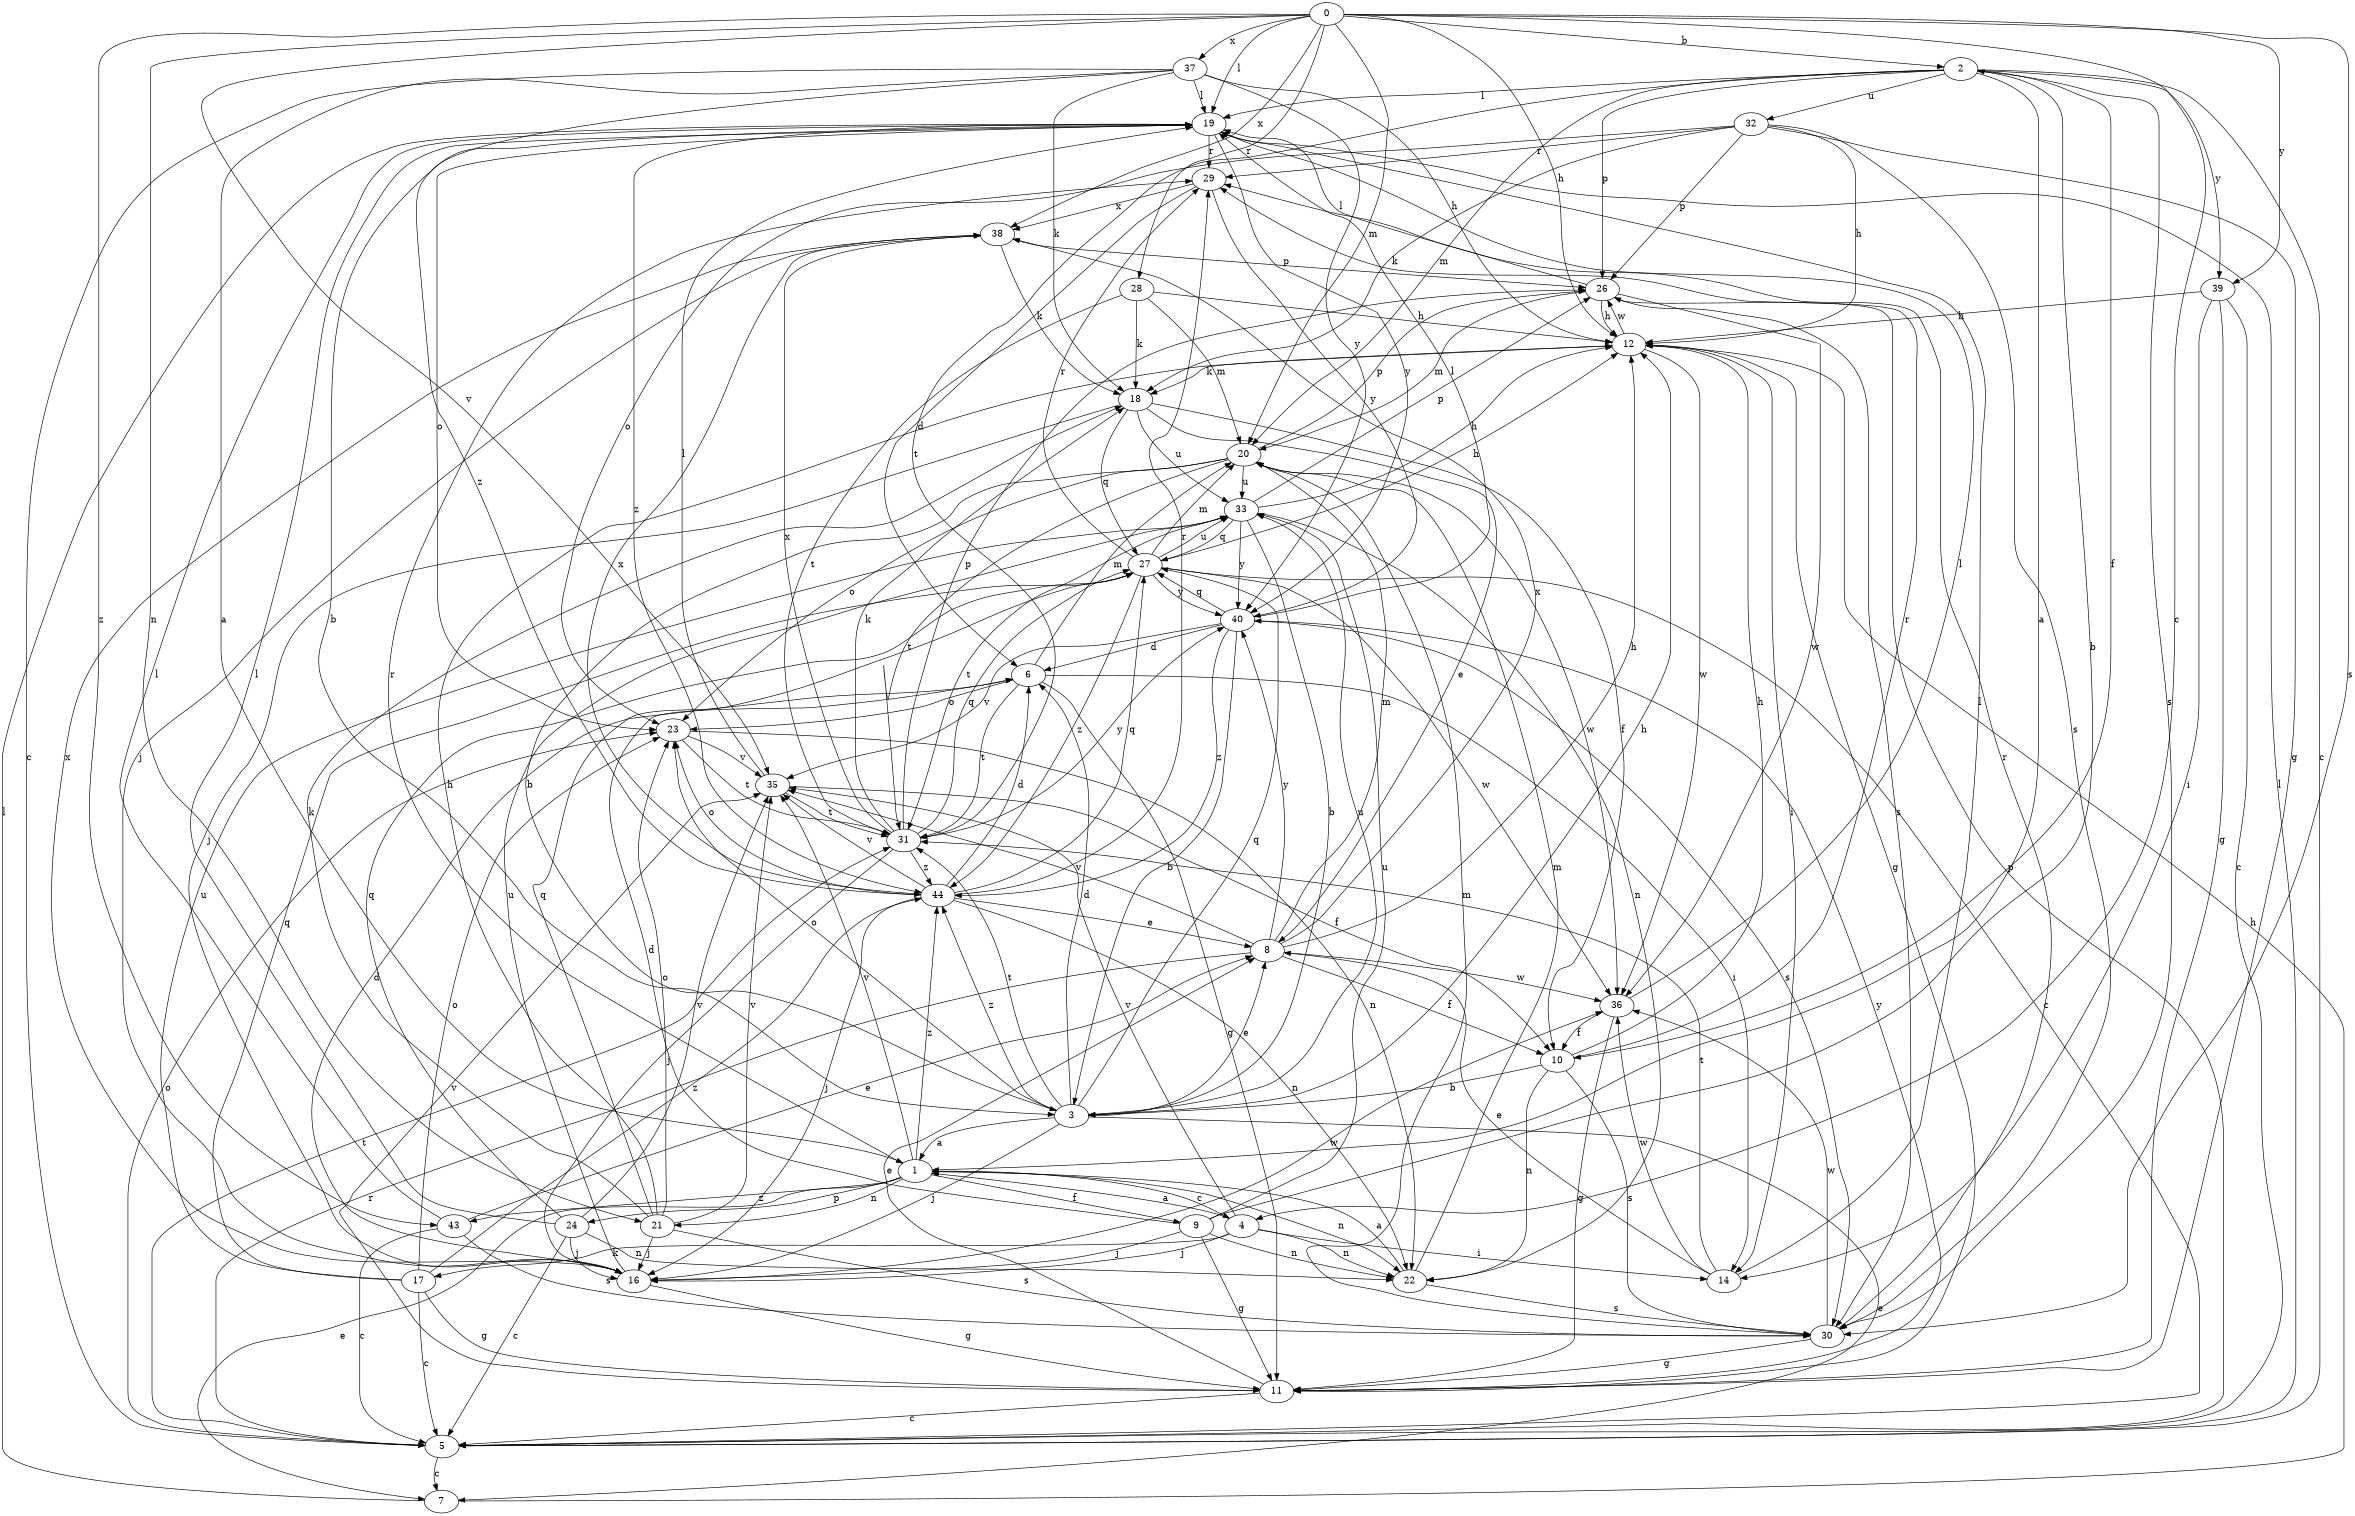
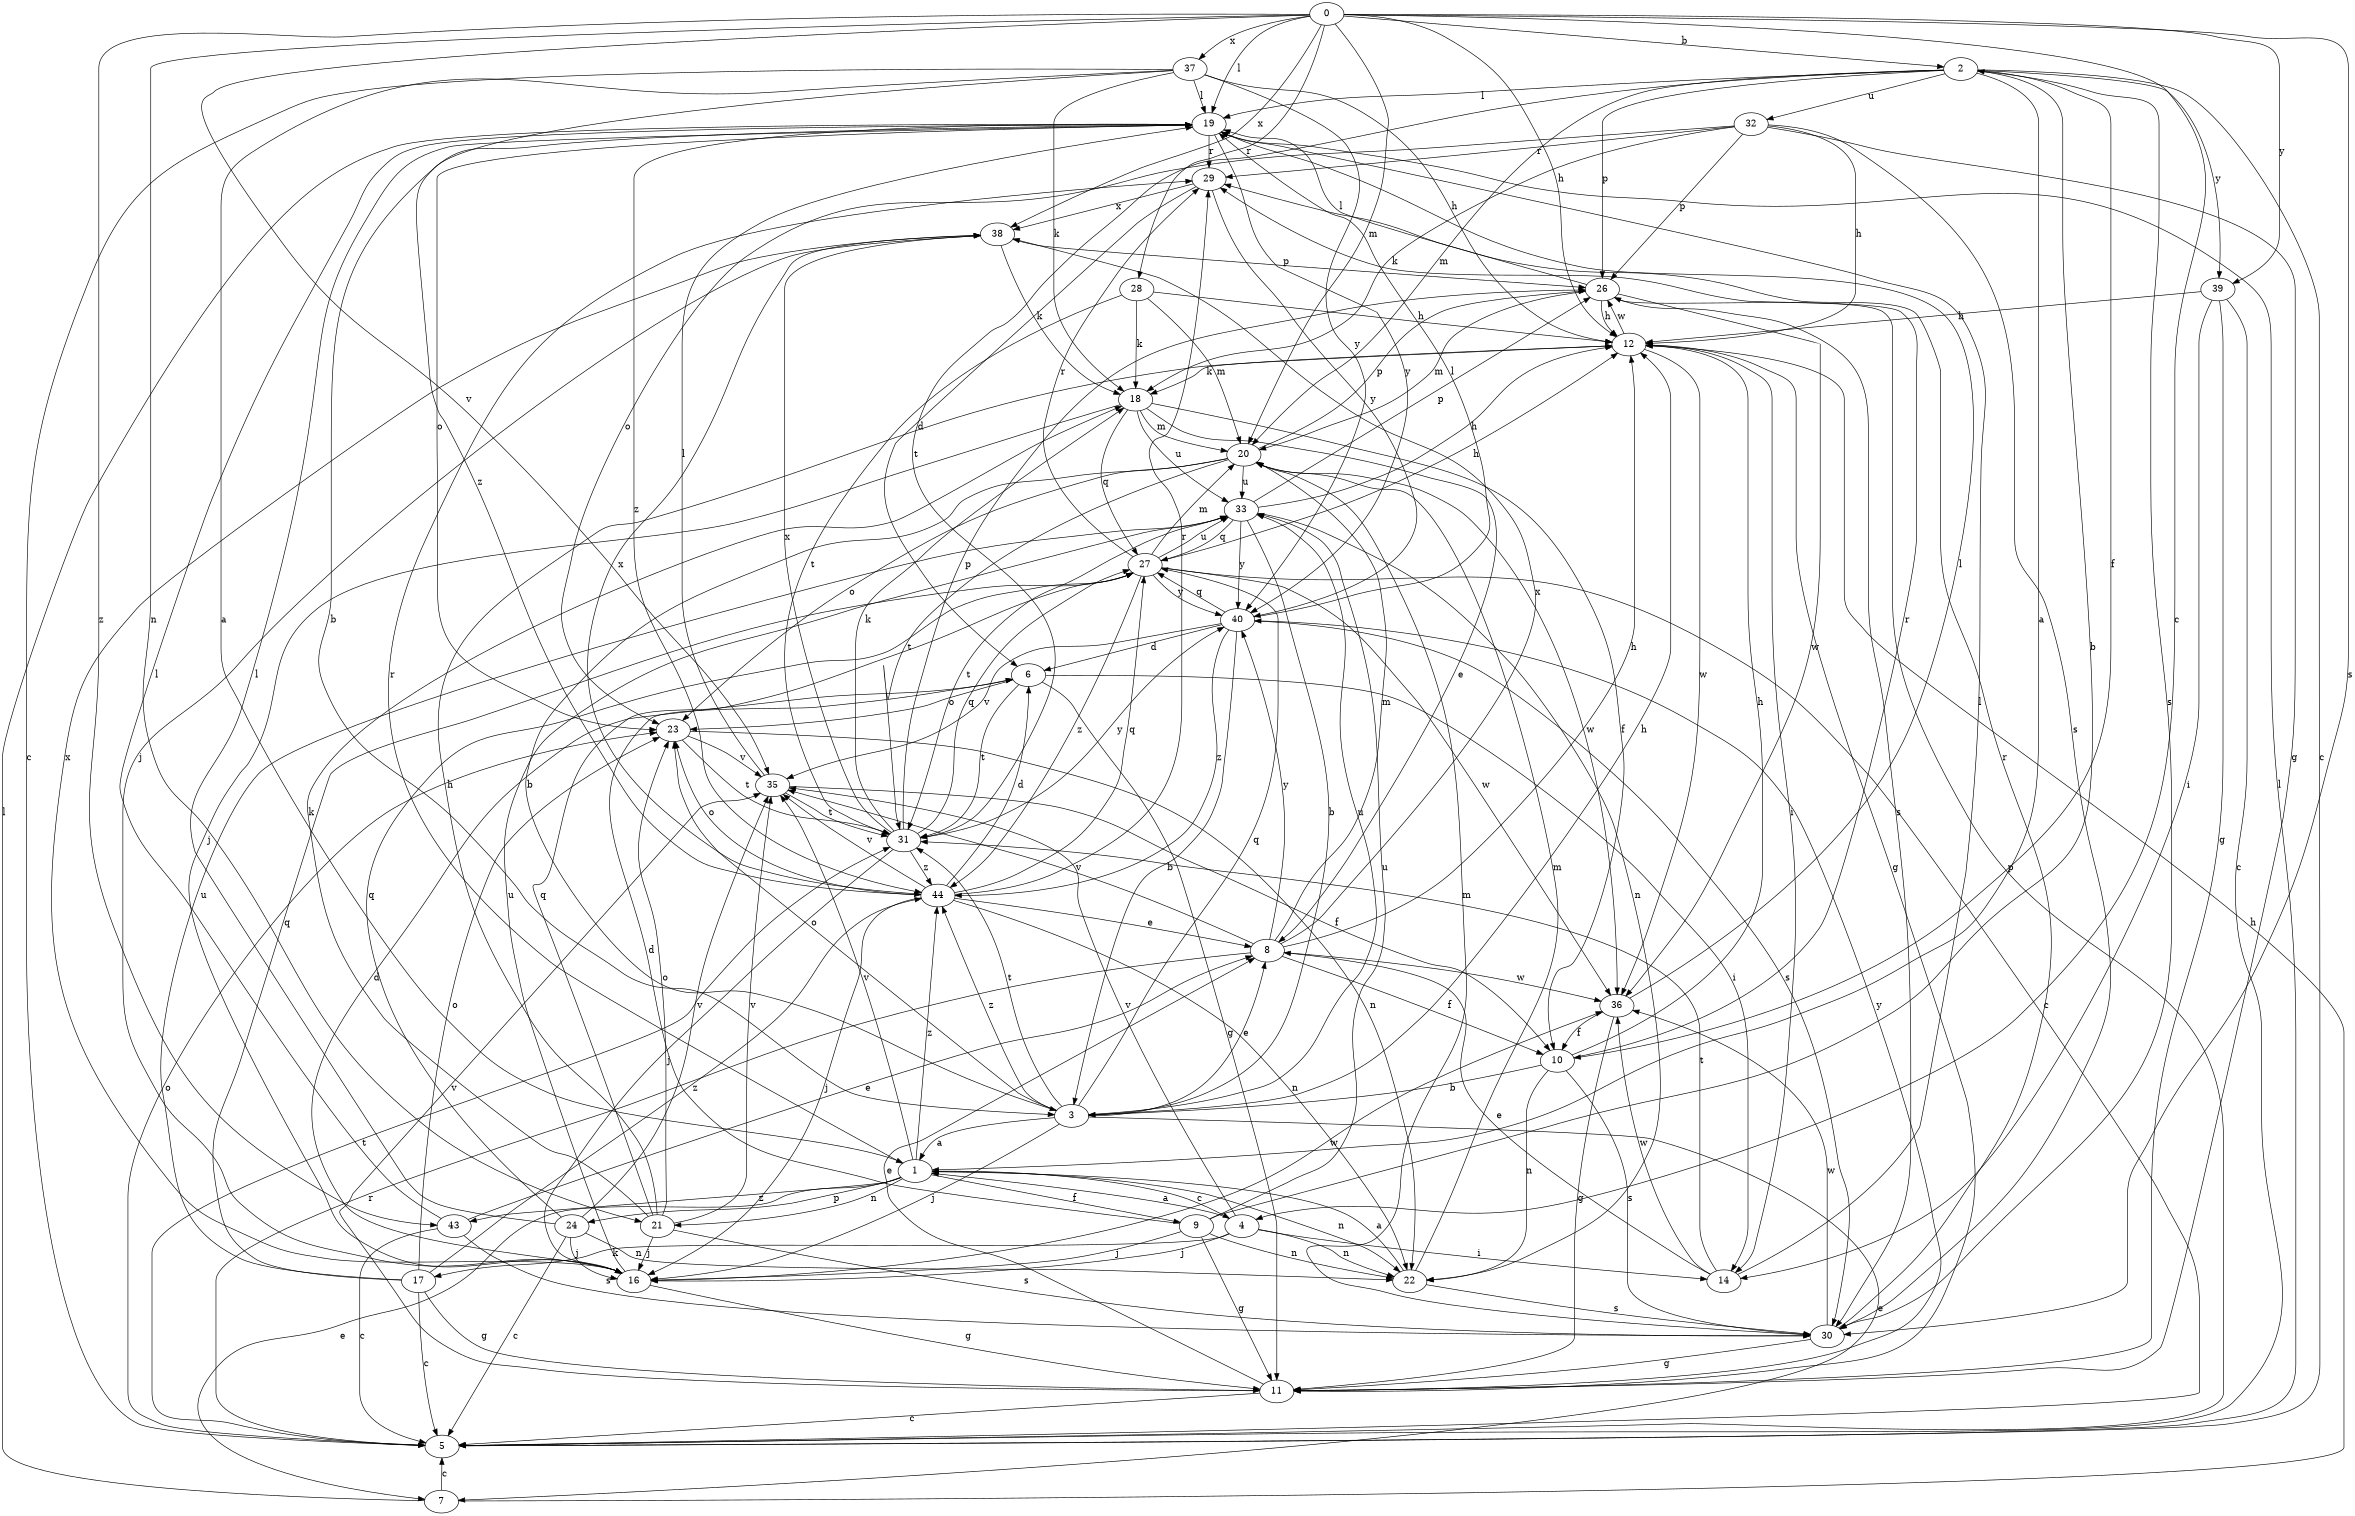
edge "6" -> "20": now "18" -> "20"
edge "3" -> "6": removed, label "d"
edge "5" -> "7": reversed
